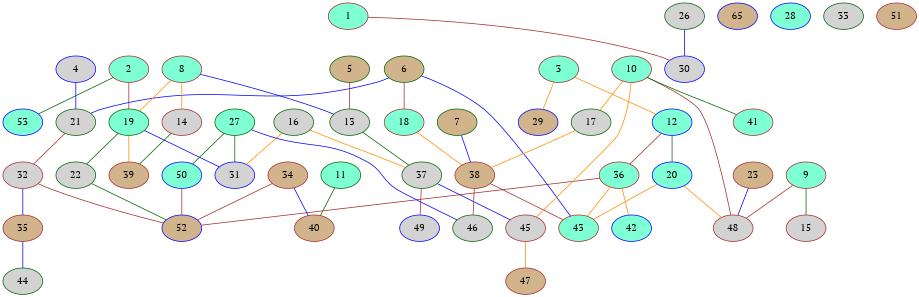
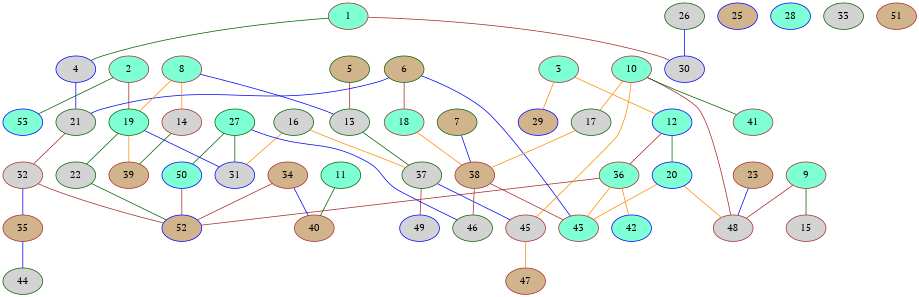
node "65": label "65" -> "25"
edge "1" -- "4": added
